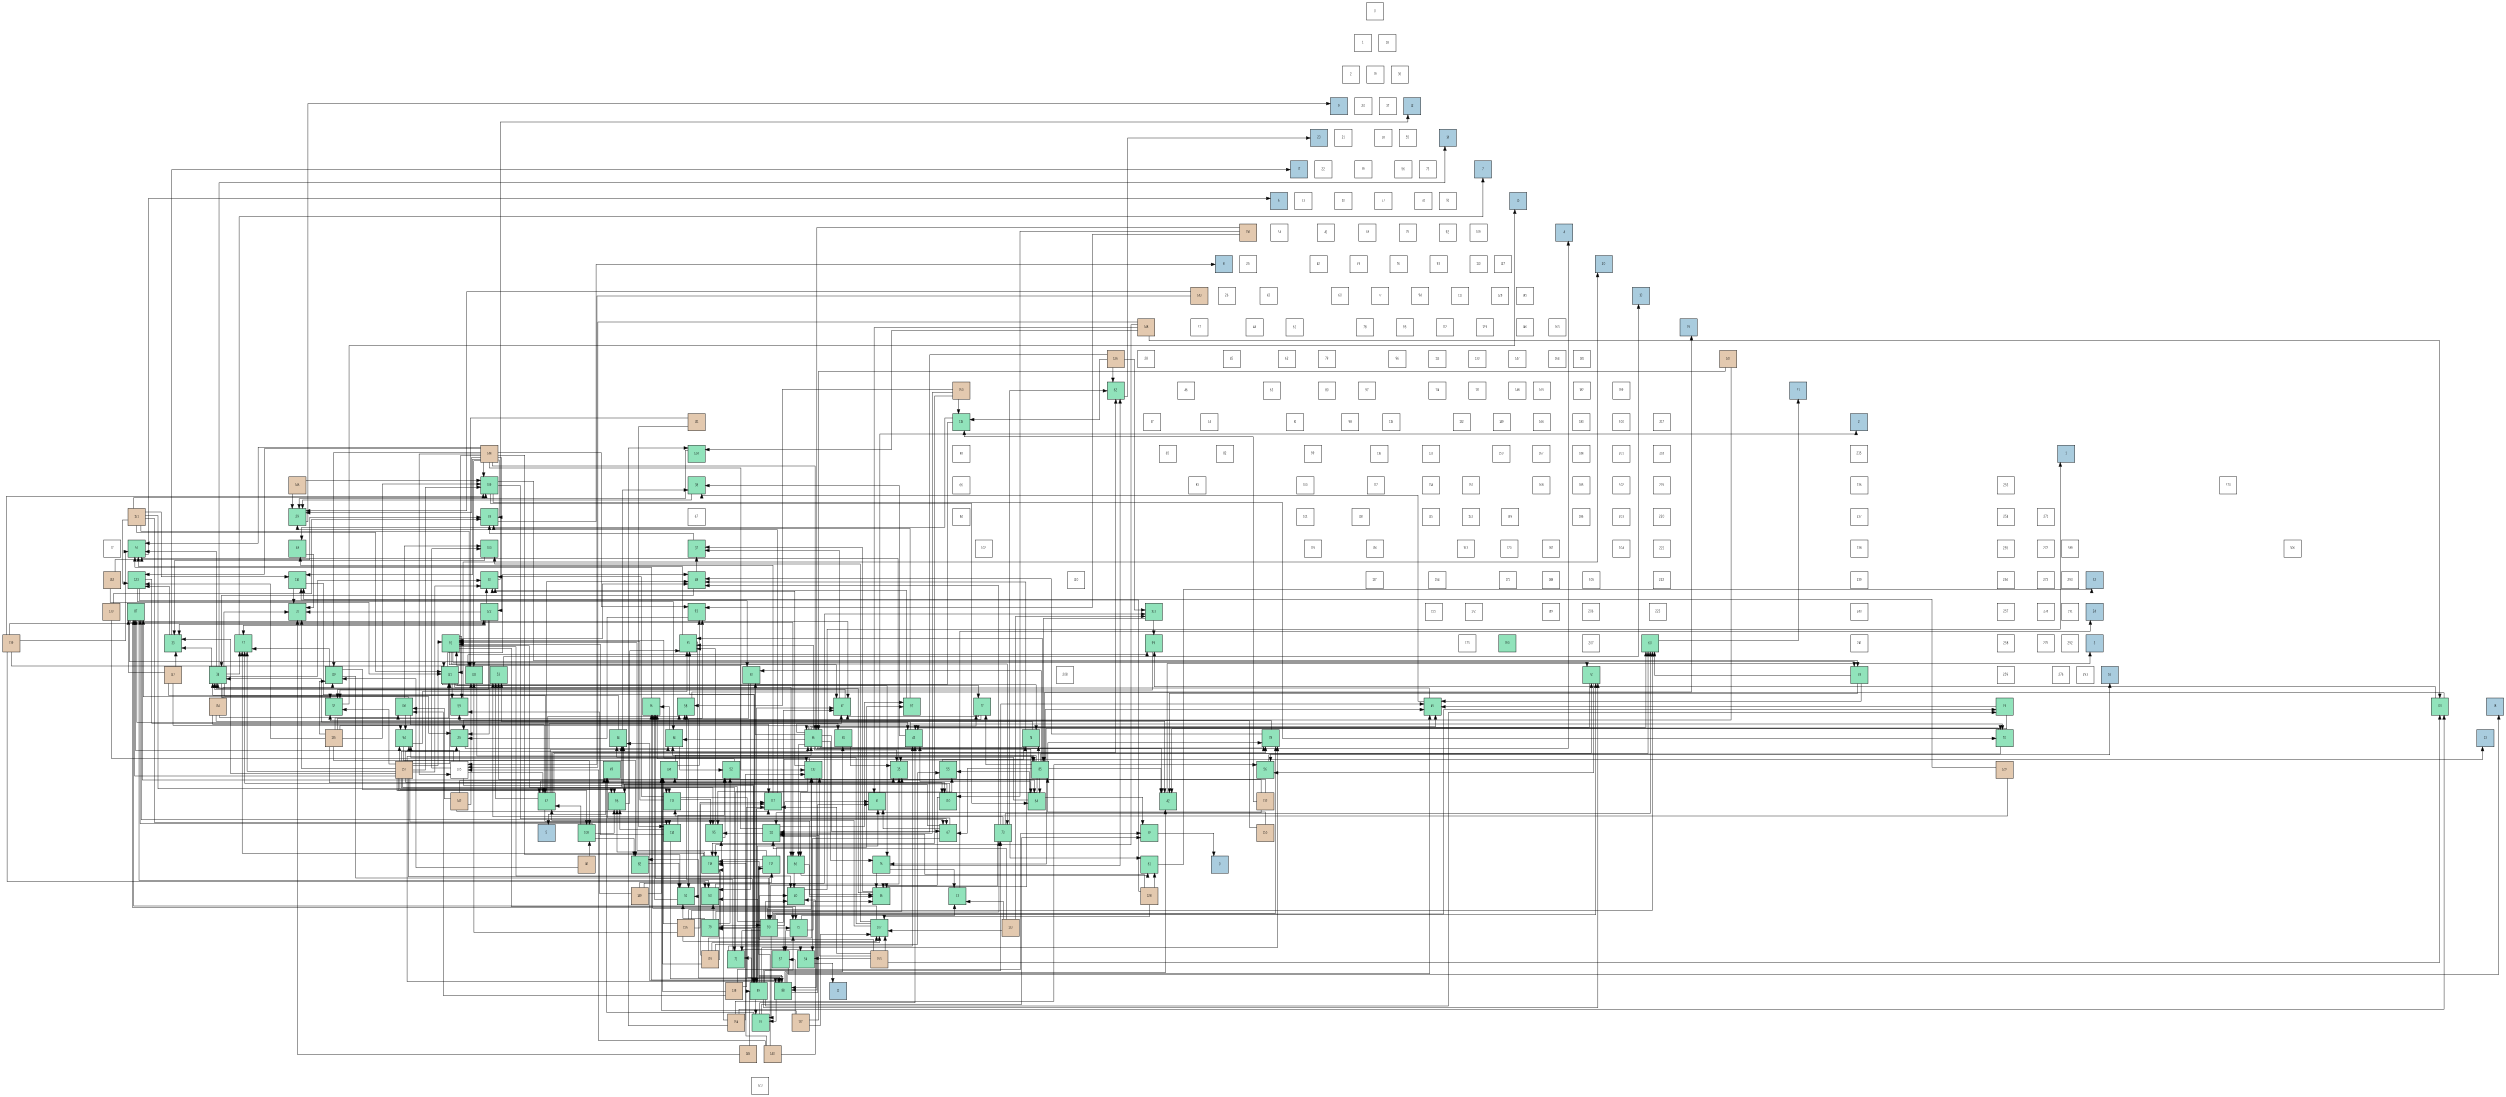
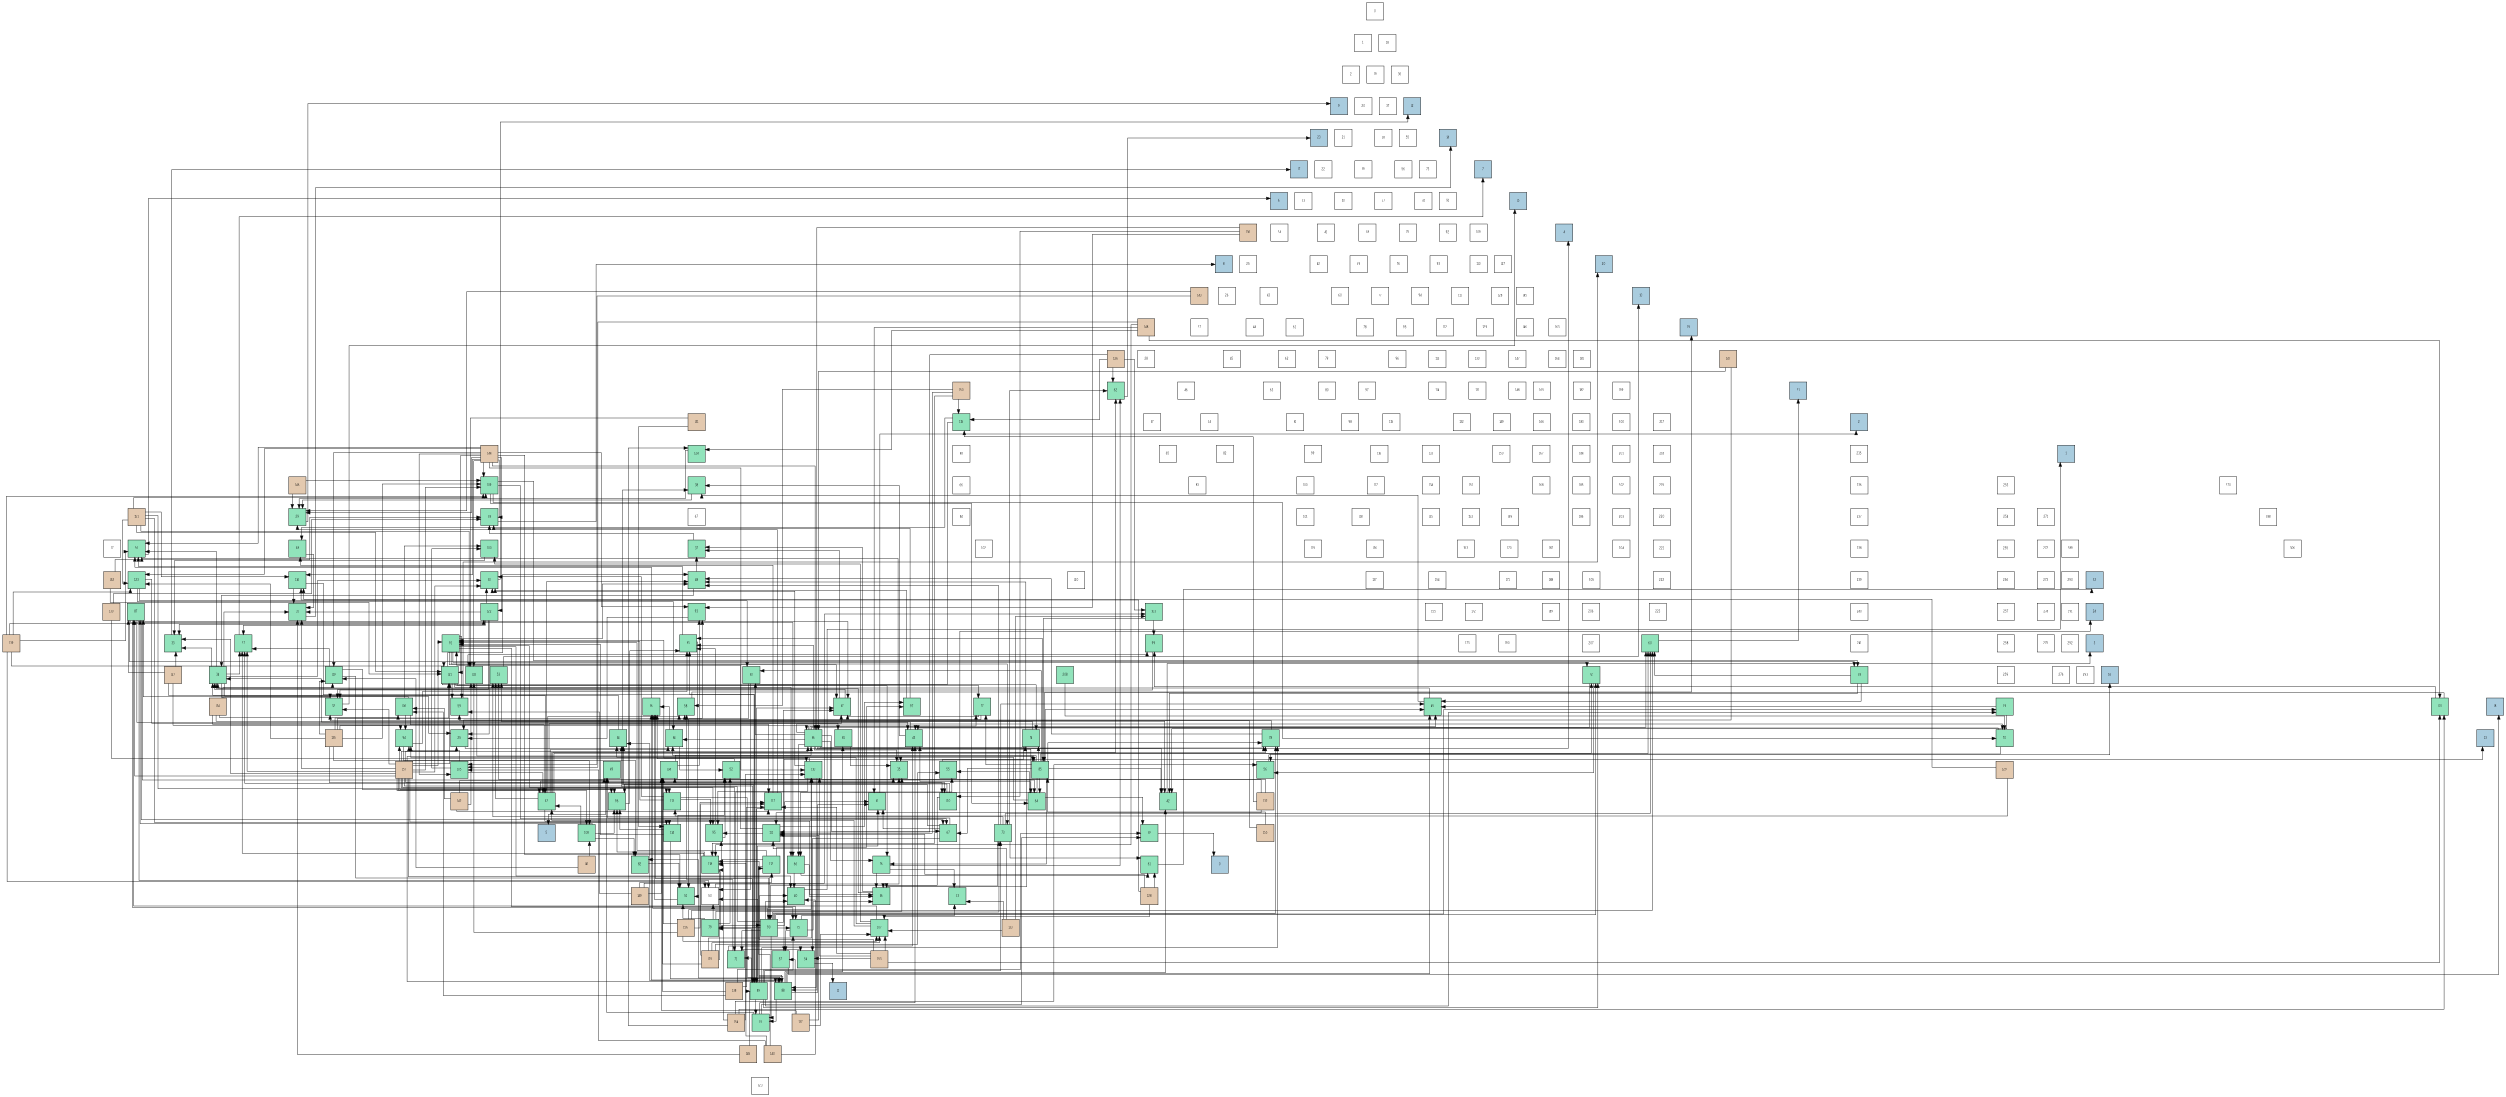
edge "34" -> "14": now "31" -> "14"
node "288": added
edge "33" -> "123": now "139" -> "123"
node "190": fillcolor #91e3bb -> #ffffff
node "208": fillcolor #ffffff -> #91e3bb
edge "85" -> "70": now "208" -> "70"
edge "105" -> "87": removed
node "105": fillcolor #ffffff -> #91e3bb
edge "105" -> "89": now "157" -> "89"
node "50": fillcolor #91e3bb -> #ffffff
